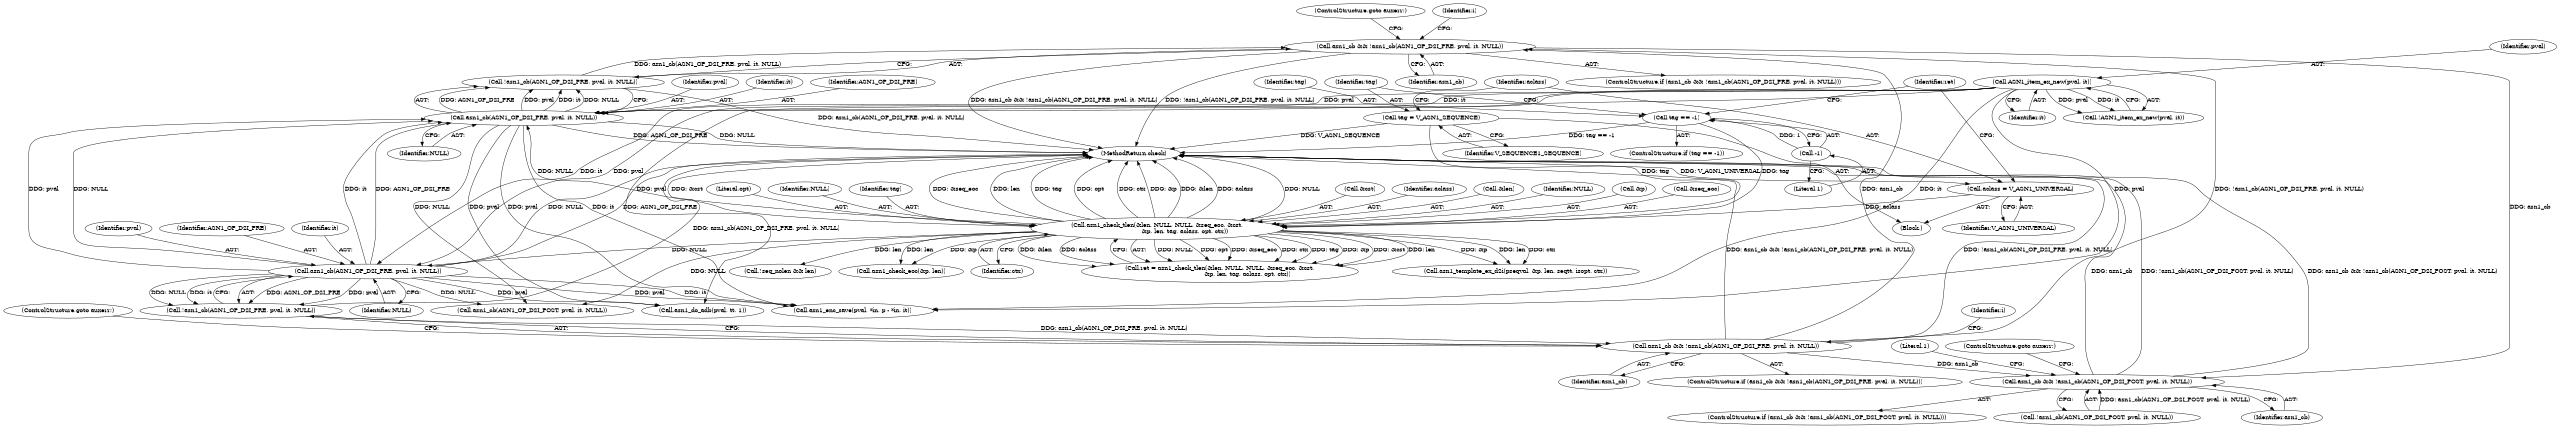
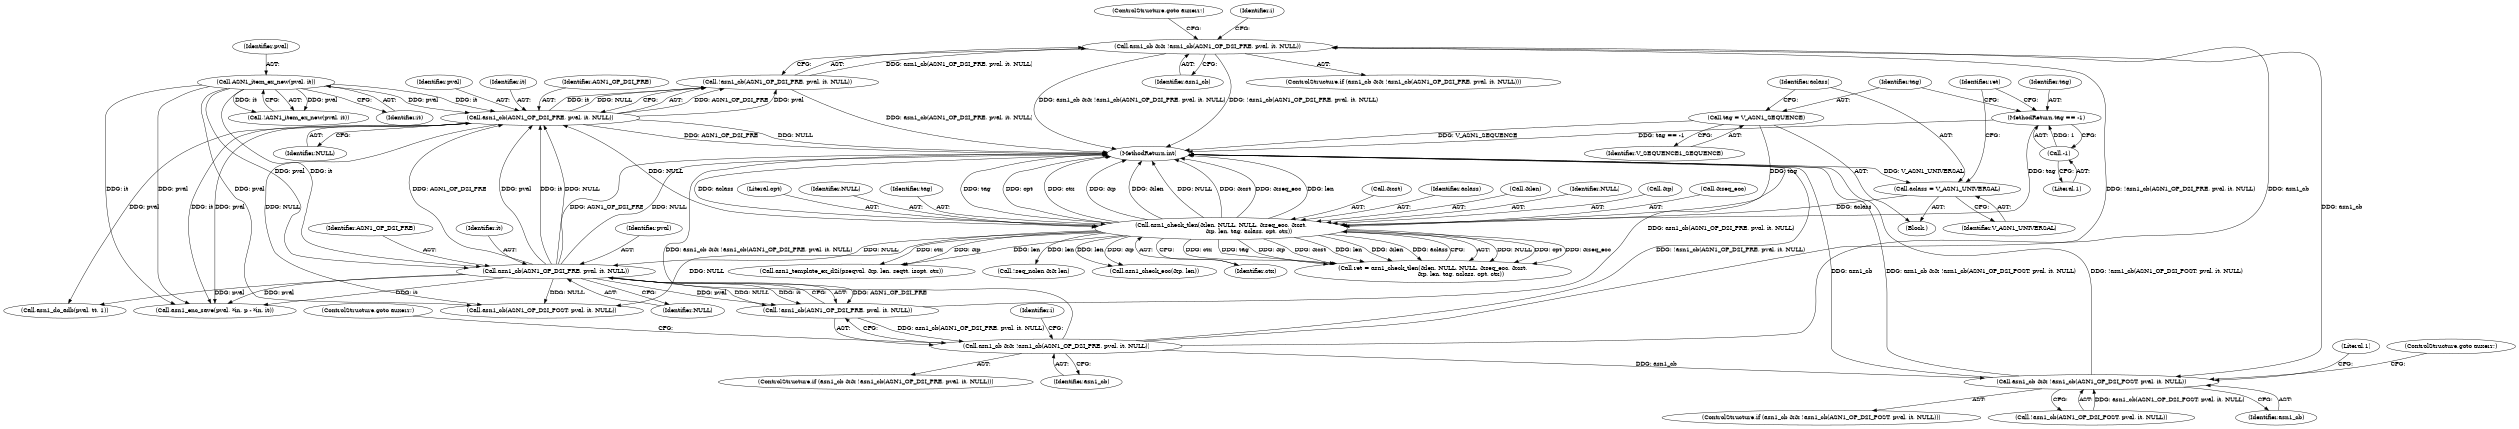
edge "(Call,ASN1_item_ex_new(pval, it))" -> "(Call,asn1_do_adb(pval, tt, 1))": now "(Call,ASN1_item_ex_new(pval, it))" -> "(Call,asn1_cb(ASN1_OP_D2I_POST, pval, it, NULL))"
node "(Call,tag == -1)": label "(Call,tag == -1)" -> "(MethodReturn,tag == -1)"
node "(MethodReturn,check)": label "(MethodReturn,check)" -> "(MethodReturn,int)"
node "(ControlStructure,if (tag == -1))": removed
